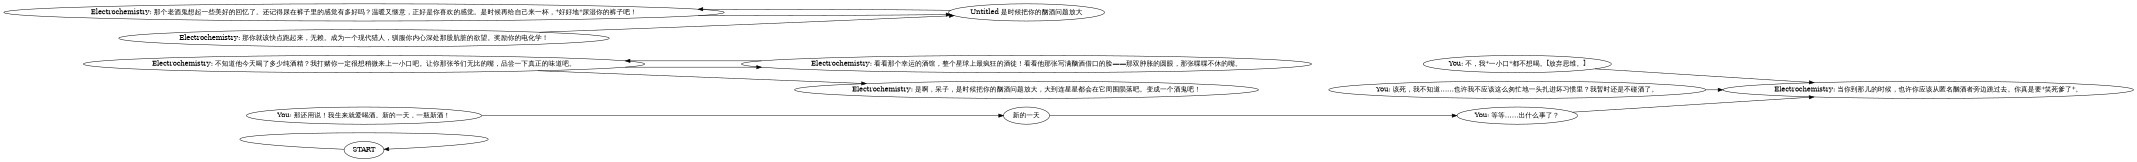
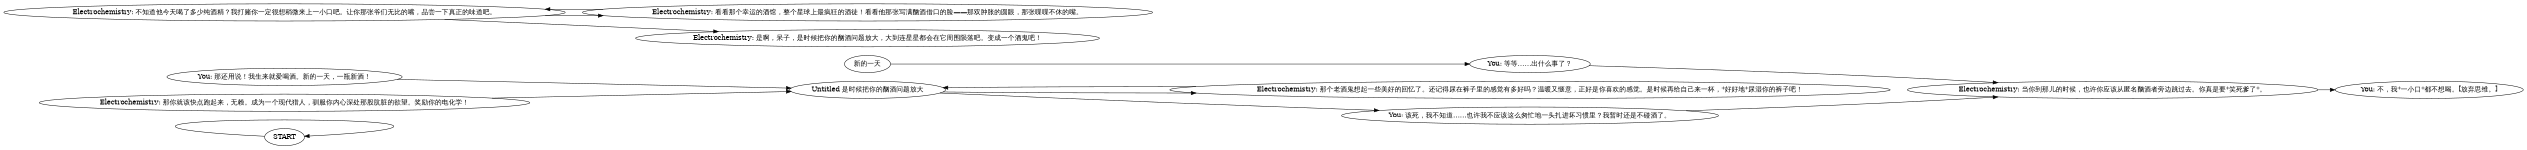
edge "You: 不，我*一小口*都不想喝。[放弃思维。]" -> "Electrochemistry: 当你到那儿的时候，也许你应该从匿名酗酒者旁边跳过去。你真是要*笑死爹了*。": reversed
edge "Untitled 是时候把你的酗酒问题放大" -> "You: 该死，我不知道……也许我不应该这么匆忙地一头扎进坏习惯里？我暂时还是不碰酒了。": added
edge "You: 那还用说！我生来就爱喝酒。新的一天，一瓶新酒！" -> "新的一天": now "You: 那还用说！我生来就爱喝酒。新的一天，一瓶新酒！" -> "Untitled 是时候把你的酗酒问题放大"
